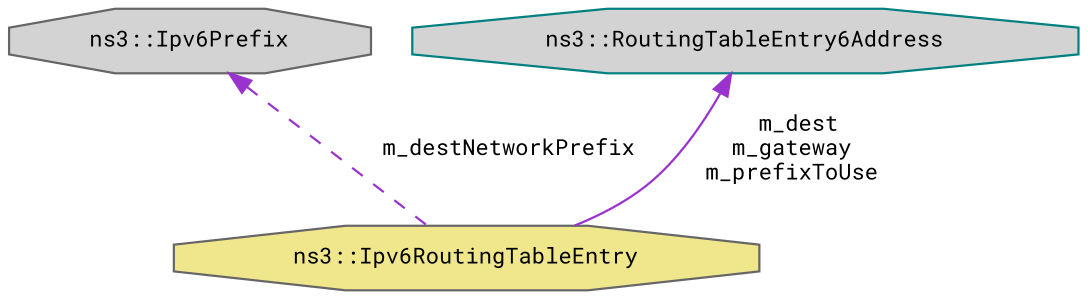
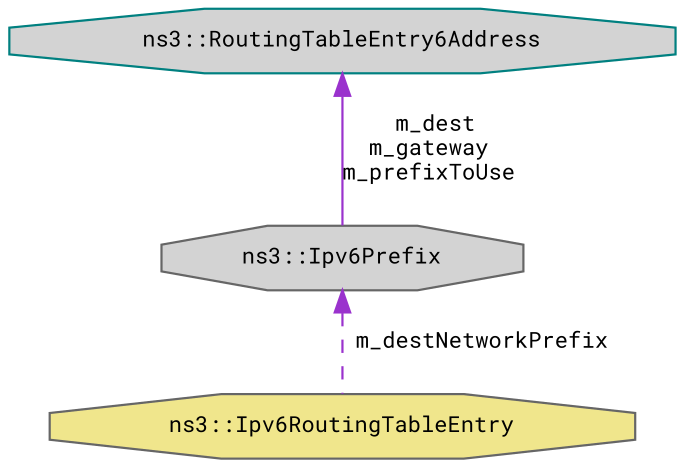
edge "ns3::Ipv6RoutingTableEntry" -> "ns3::RoutingTableEntry6Address": now "ns3::Ipv6Prefix" -> "ns3::RoutingTableEntry6Address"
